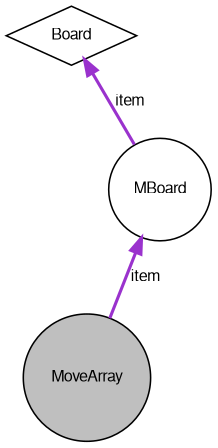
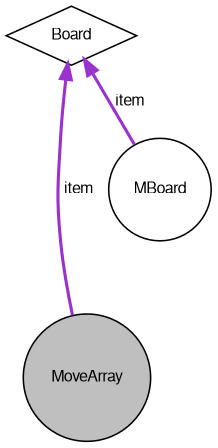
edge "MoveArray" -> "MBoard": now "MoveArray" -> "Board"
